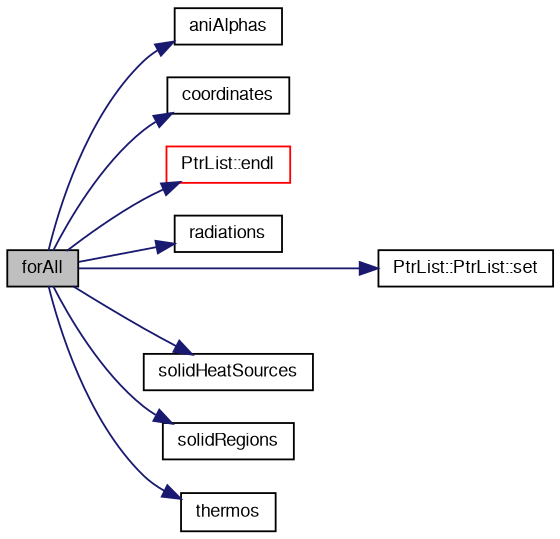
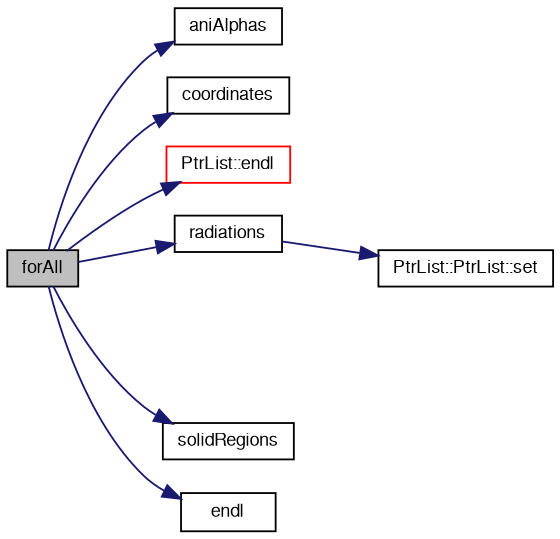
edge "forAll" -> "PtrList::PtrList::set": now "radiations" -> "PtrList::PtrList::set"
node "solidHeatSources": removed
node "thermos": label "thermos" -> "endl"
